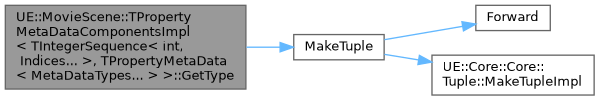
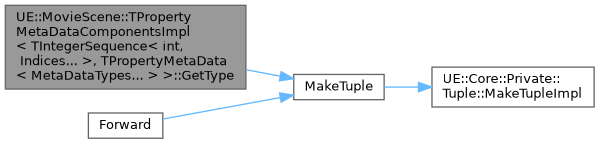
edge "MakeTuple" -> "Forward": reversed
node "UE::Core::Core:: Tuple::MakeTupleImpl": label "UE::Core::Core:: Tuple::MakeTupleImpl" -> "UE::Core::Private:: Tuple::MakeTupleImpl"
